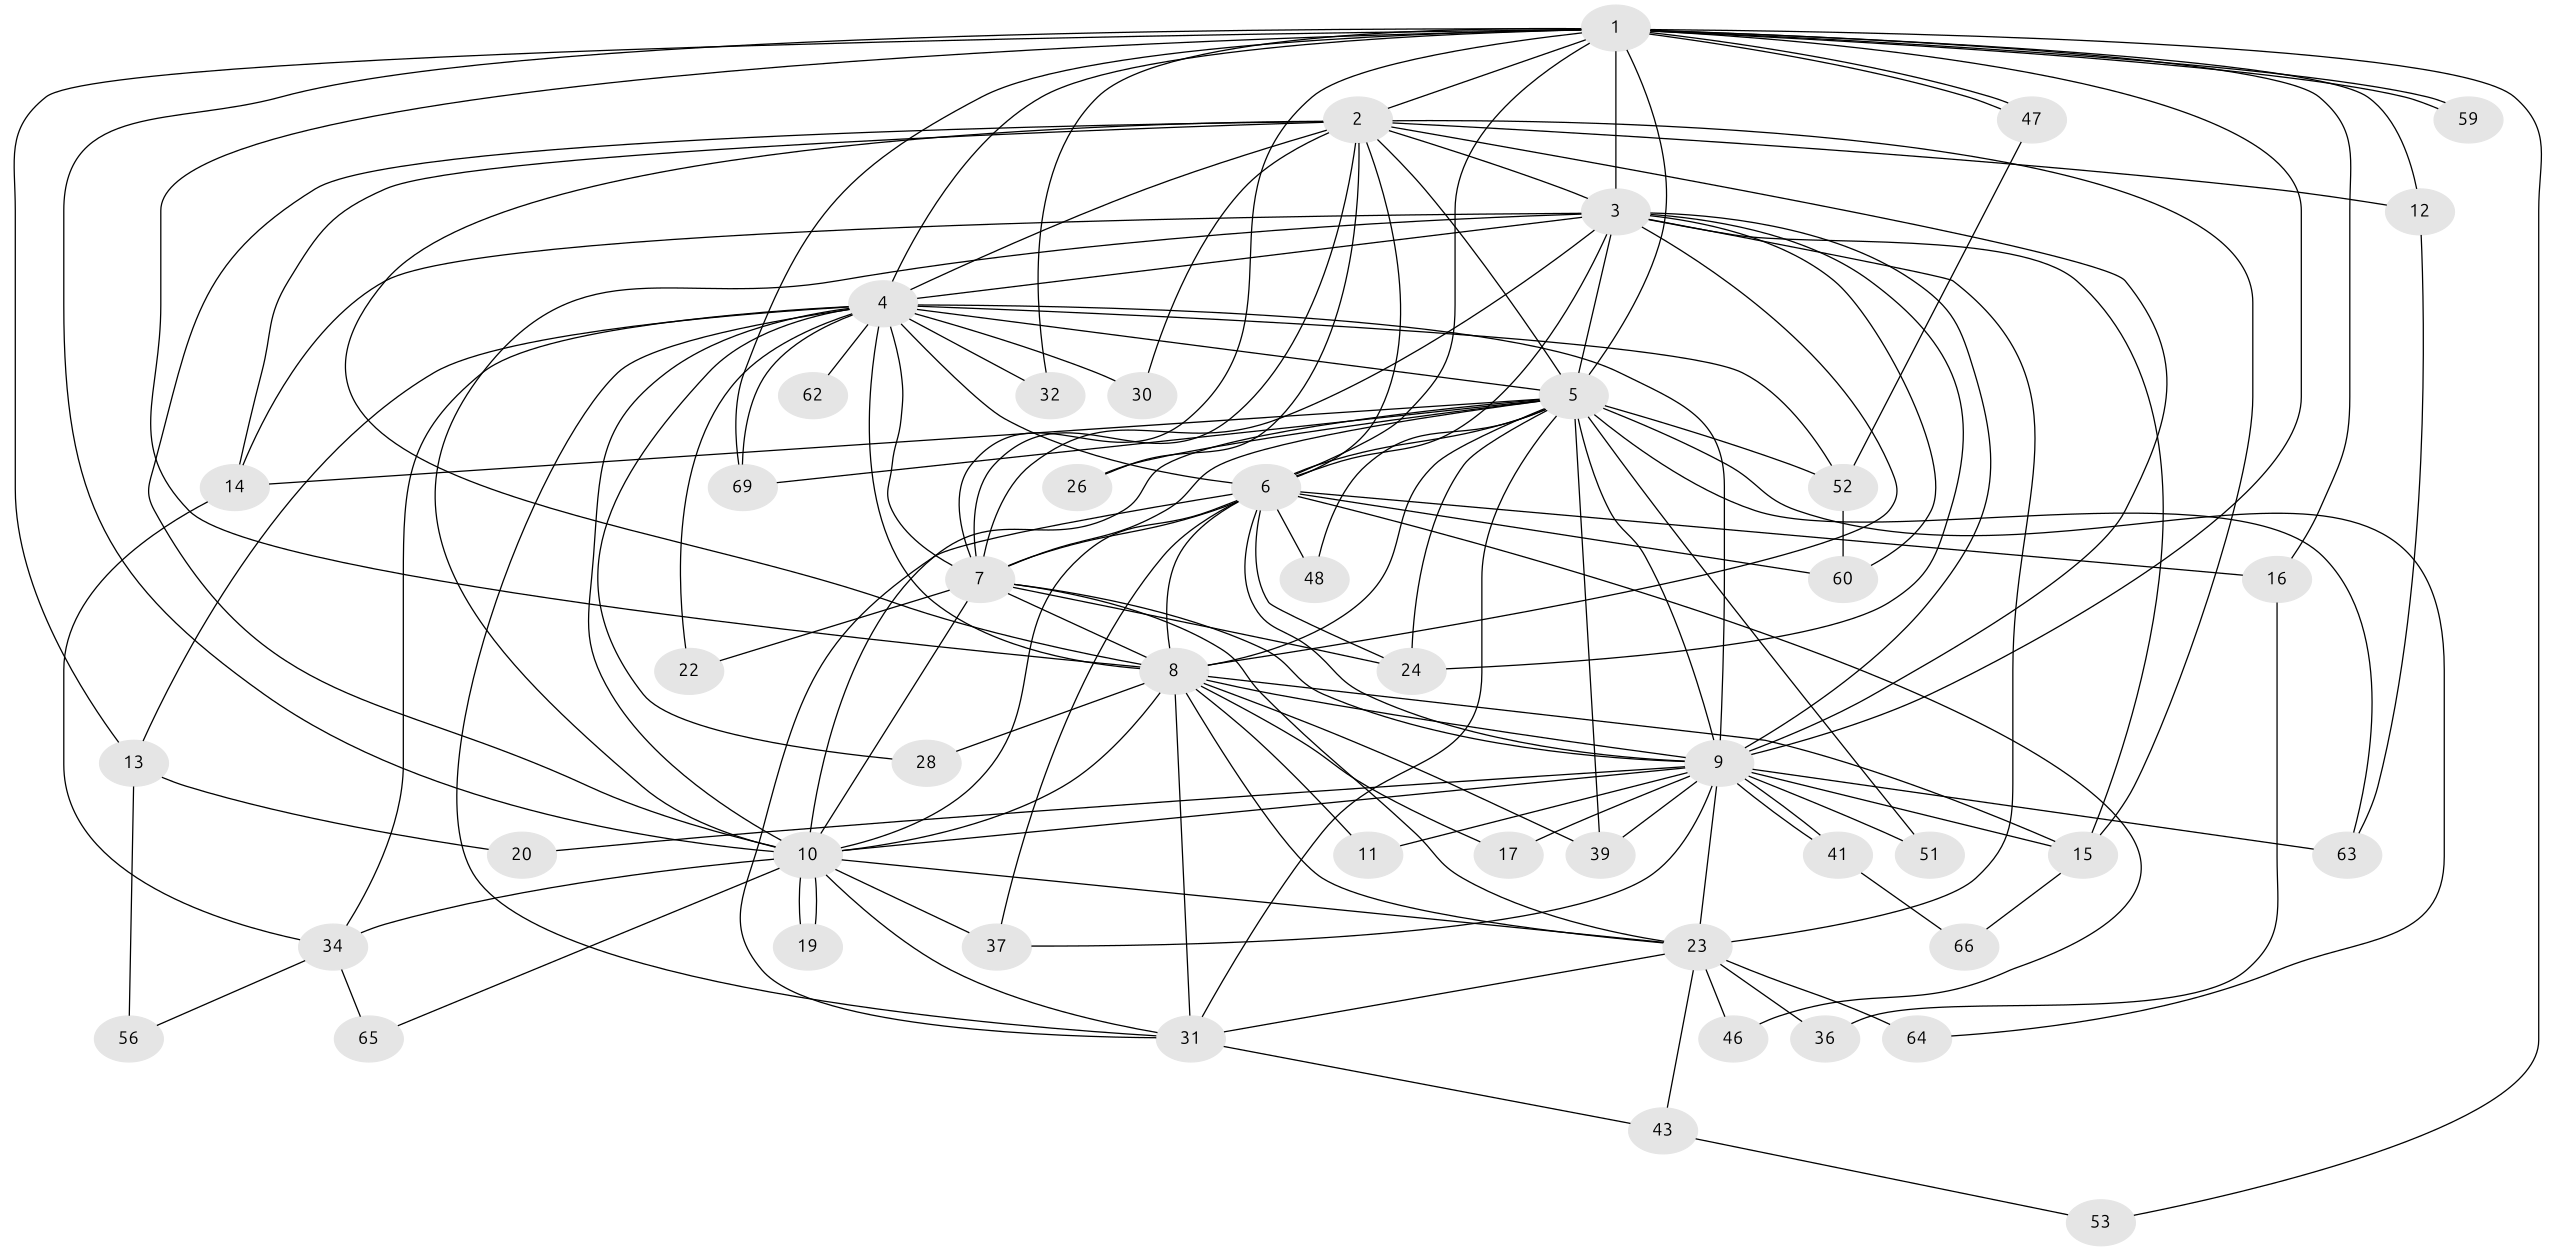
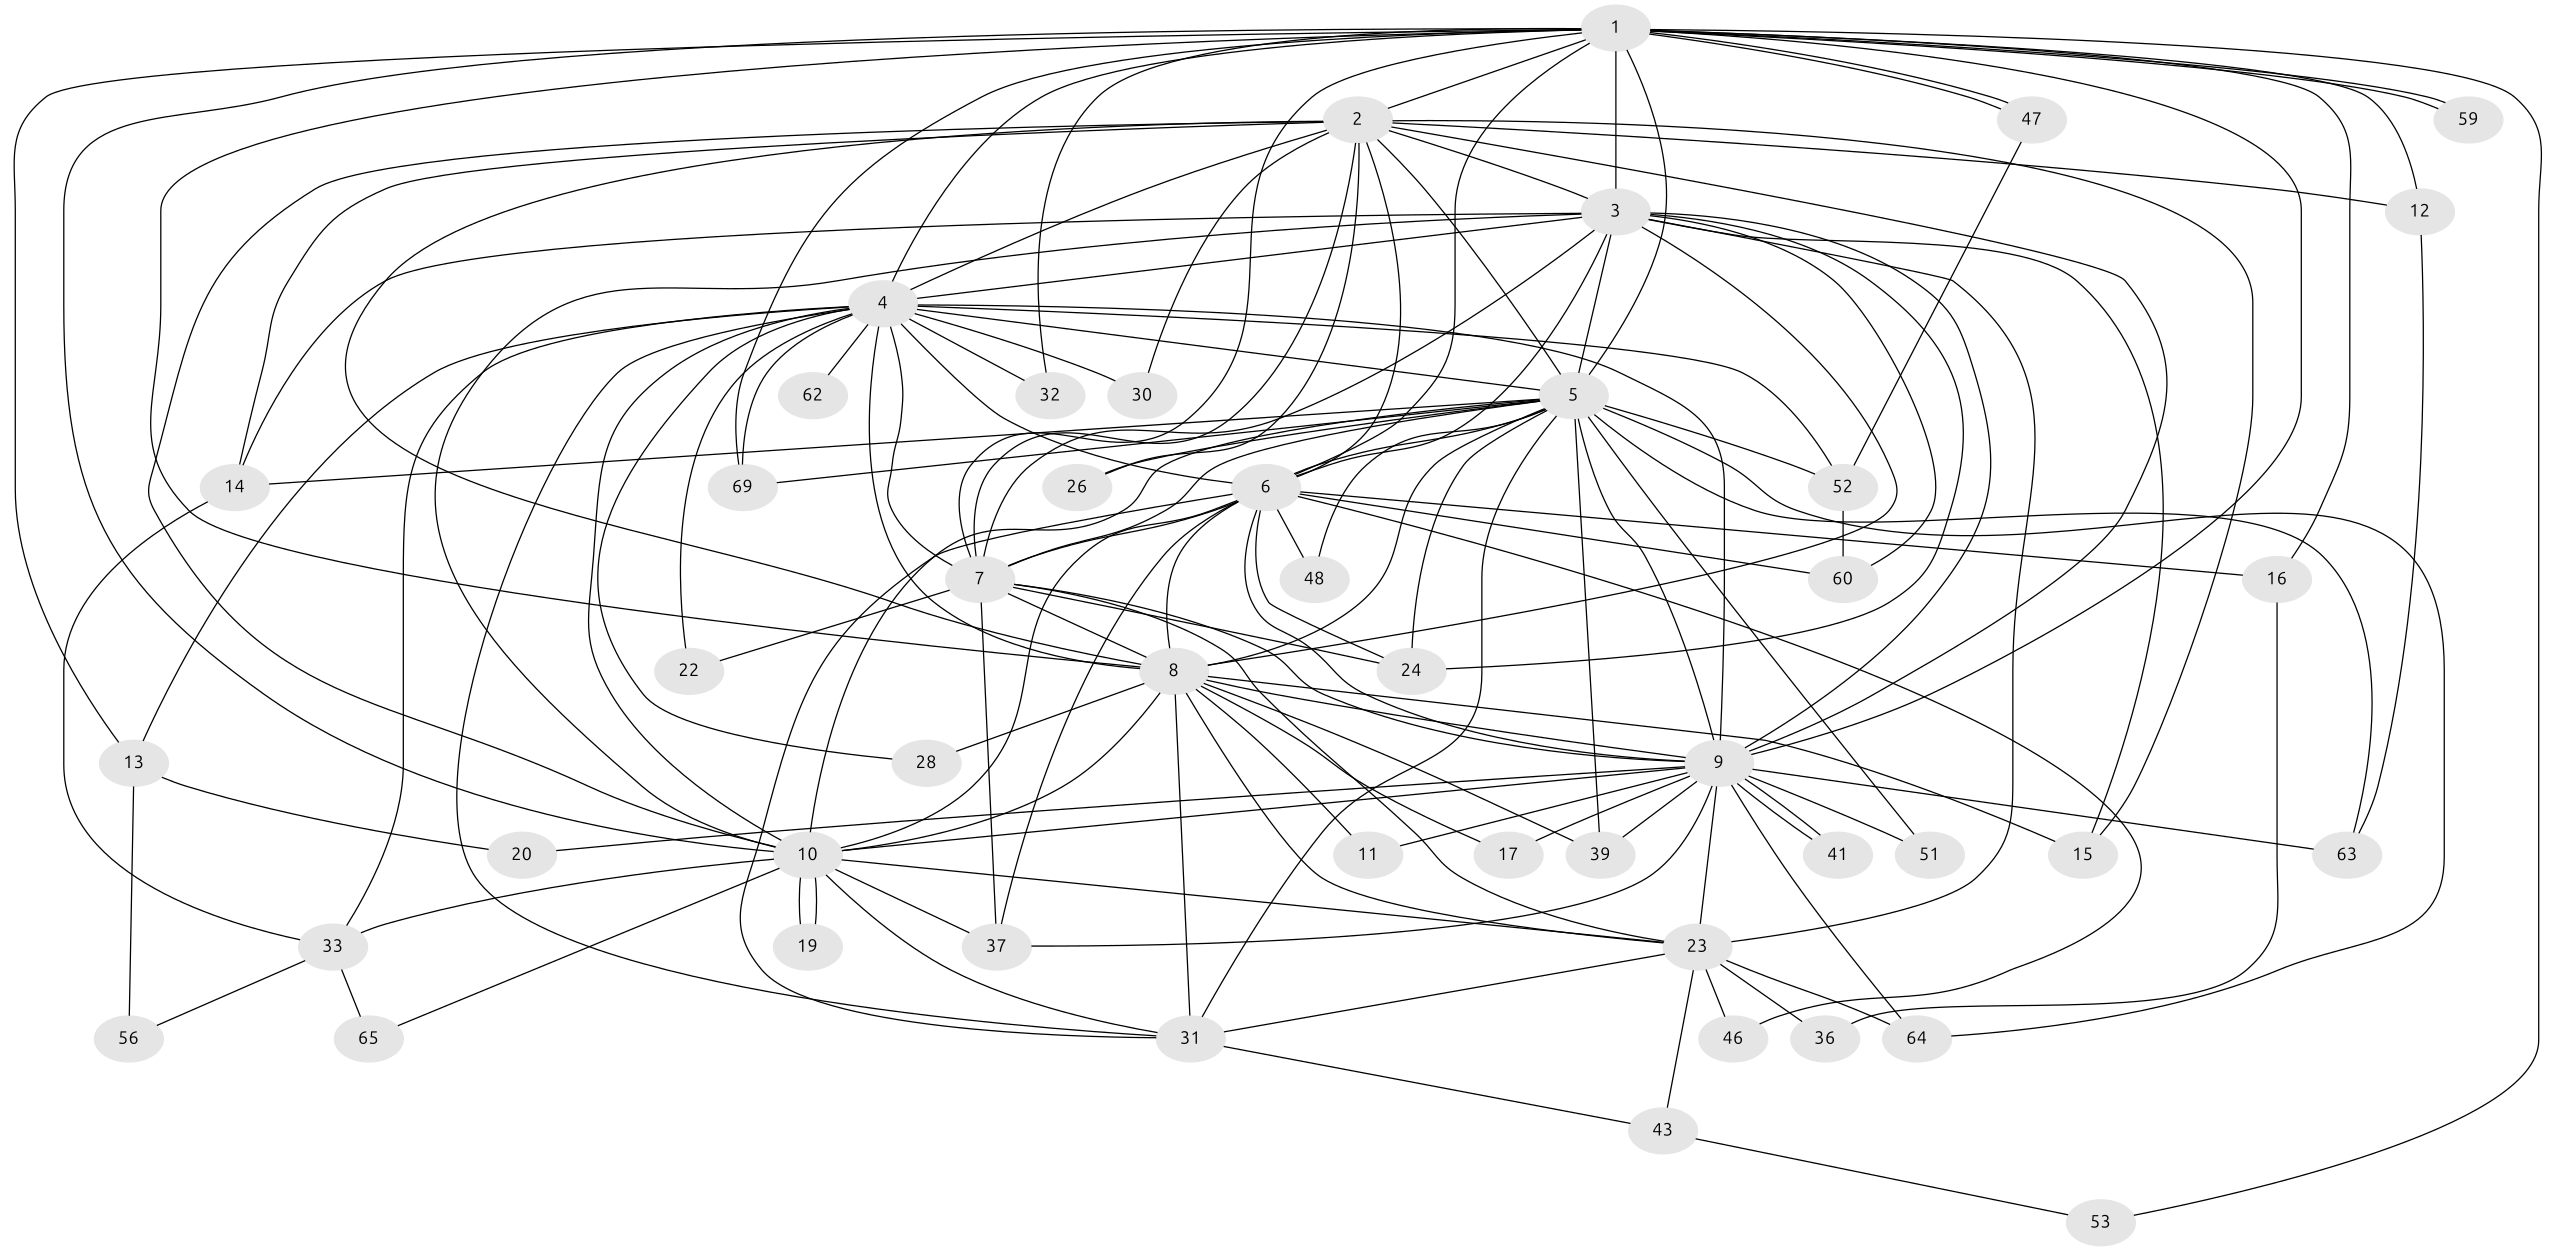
edge "7" -- "10": now "7" -- "37"
edge "9" -- "15": now "9" -- "64"
node "34": label "34" -> "33"
node "66": removed
